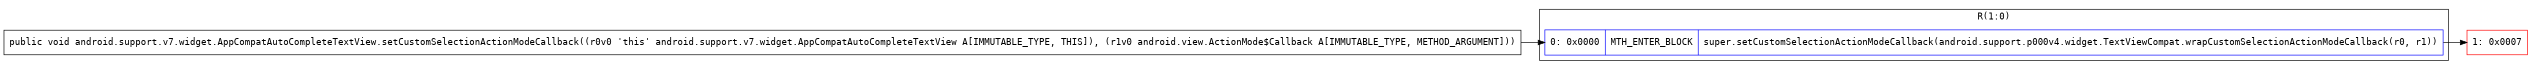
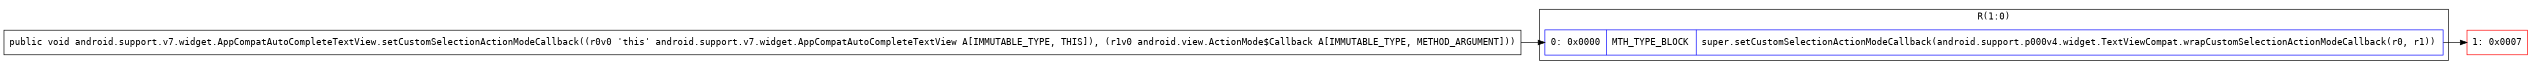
node "0: 0x0000": text "MTH_ENTER_BLOCK" -> "MTH_TYPE_BLOCK"
